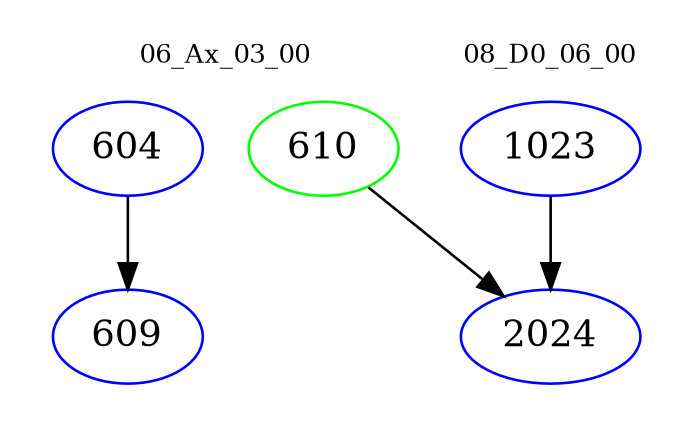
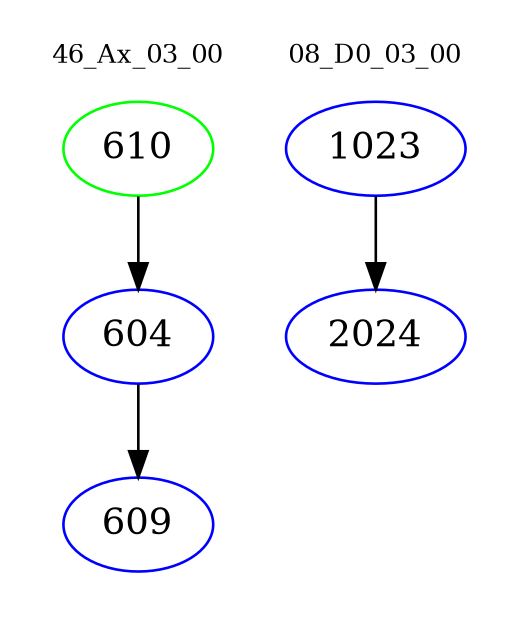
cluster "06_Ax_03_00": label "06_Ax_03_00" -> "46_Ax_03_00"
cluster "08_D0_06_00": label "08_D0_06_00" -> "08_D0_03_00"
edge "610" -> "2024": now "610" -> "604"
